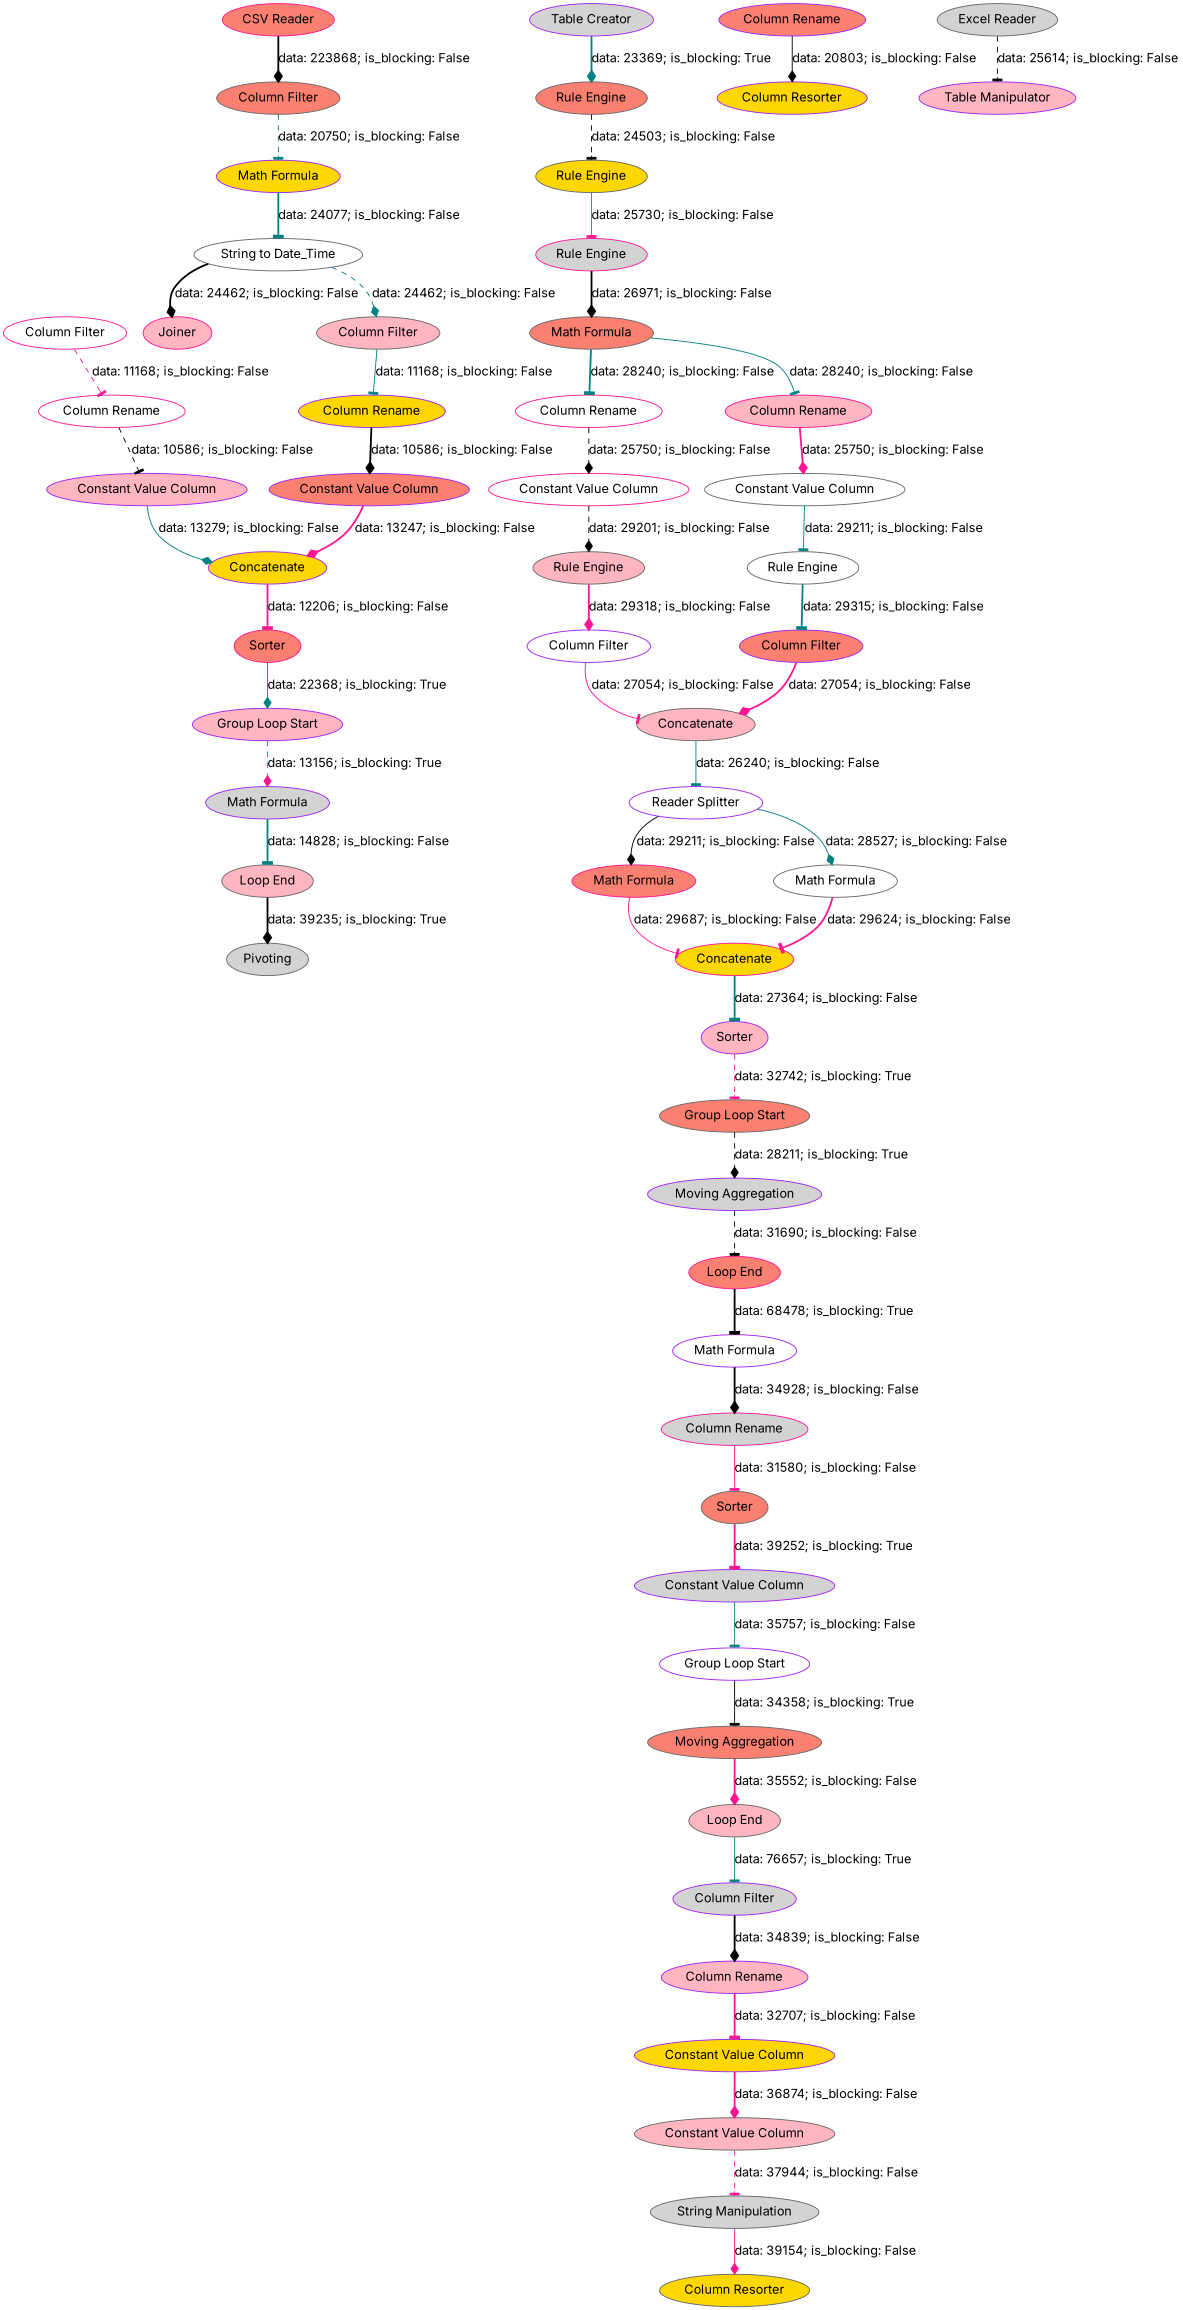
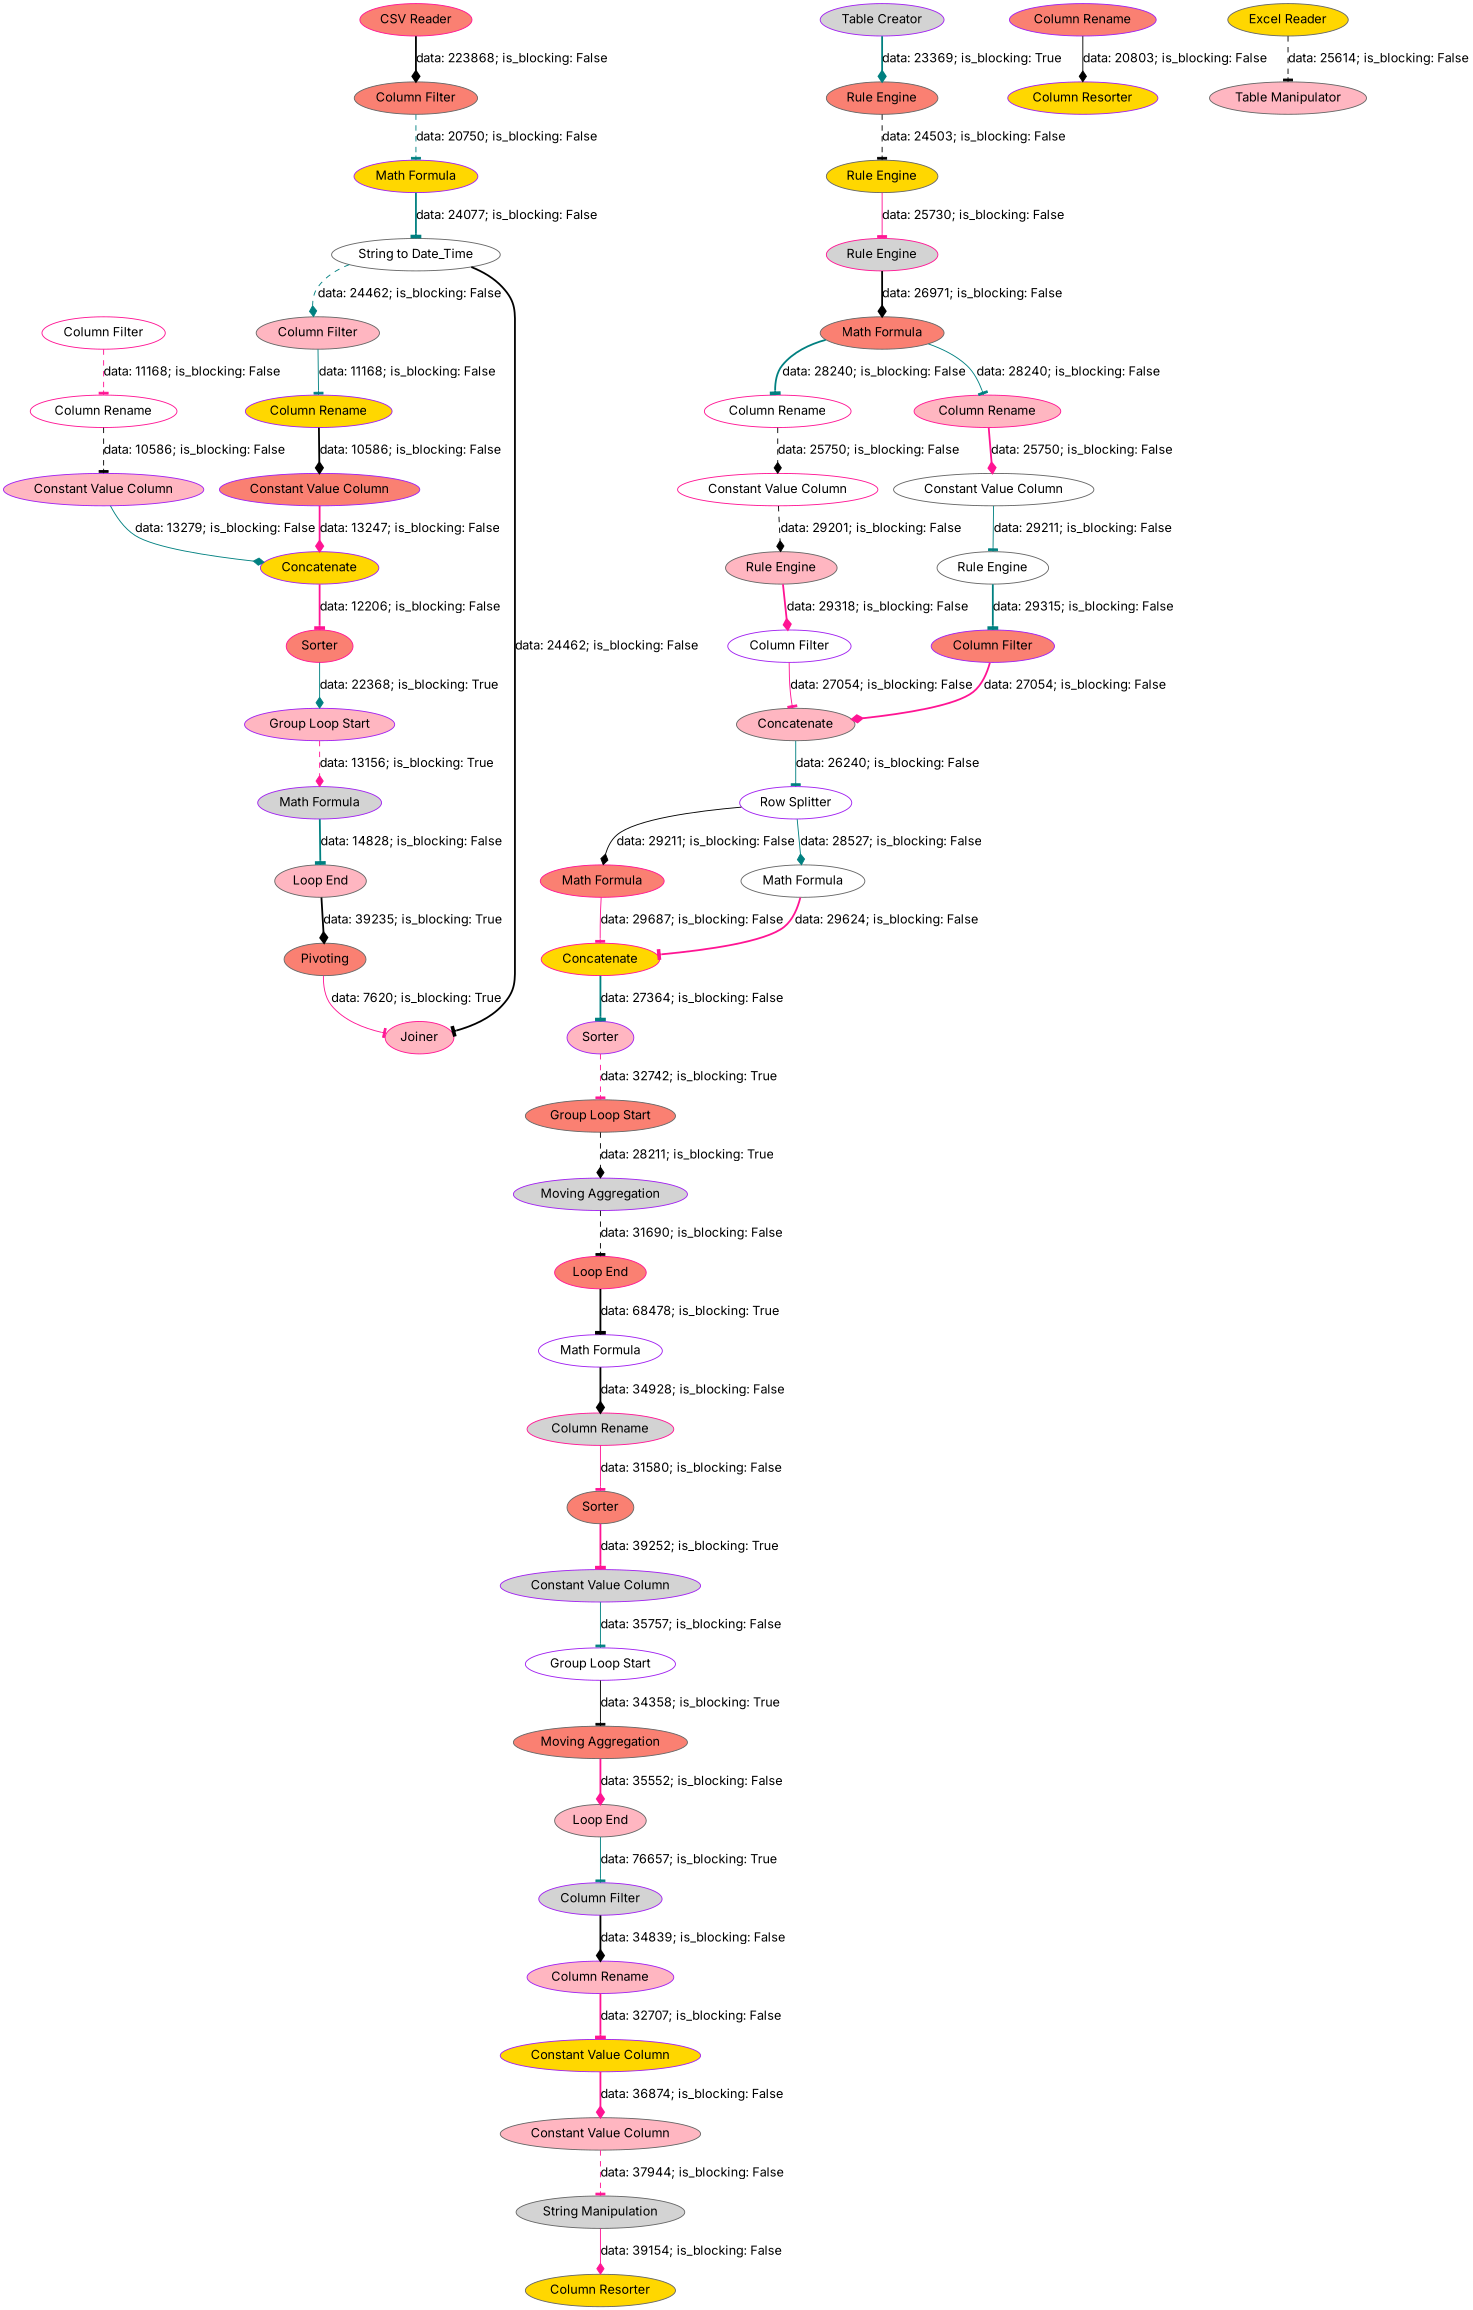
node "Excel Reader": fillcolor lightgrey -> gold
node "Table Manipulator": color purple -> gray40
edge "String to Date_Time" -> "Joiner": arrowhead diamond -> tee
node "Reader Splitter": label "Reader Splitter" -> "Row Splitter"
node "Pivoting": fillcolor lightgrey -> salmon
edge "Pivoting" -> "Joiner": added, label "data: 7620; is_blocking: True"
